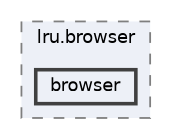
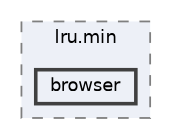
cluster "lru.browser": label "lru.browser" -> "lru.min"
